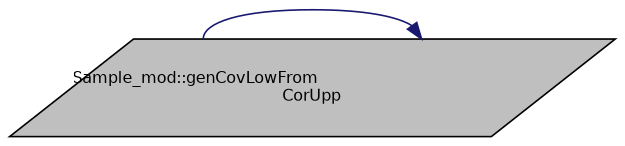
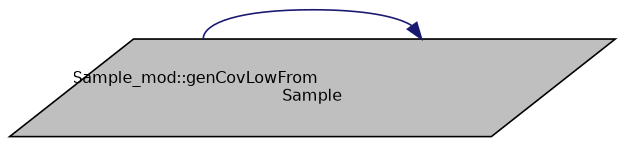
node "Sample_mod::genCovLowFrom CorUpp": label "Sample_mod::genCovLowFrom CorUpp" -> "Sample_mod::genCovLowFrom Sample"
